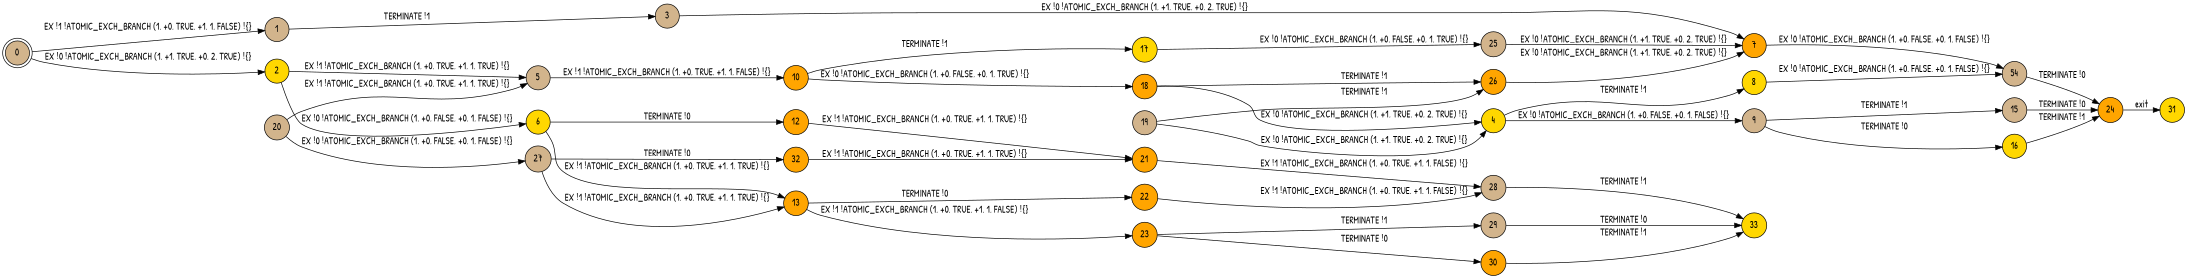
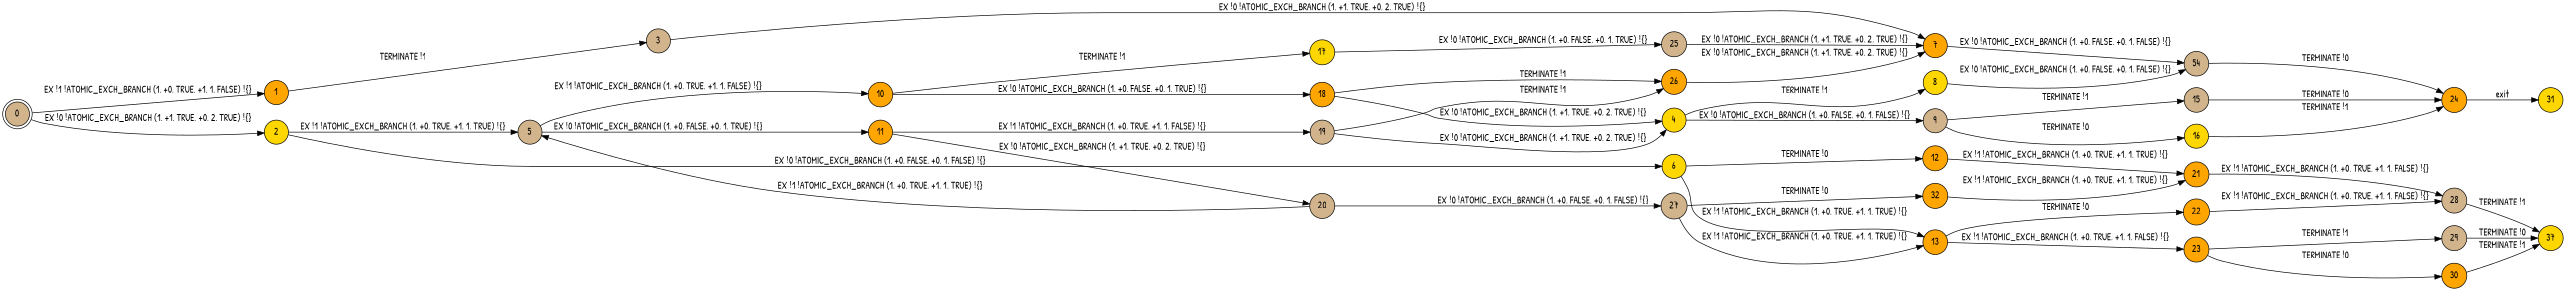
node "1": fillcolor tan -> orange
node "11": added
node "33": label "33" -> "37"
